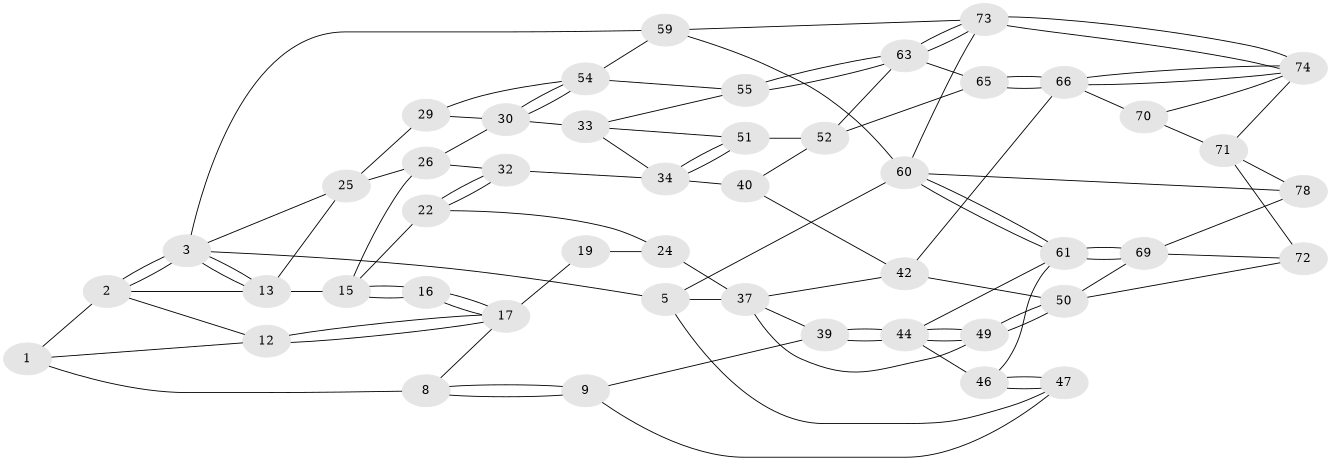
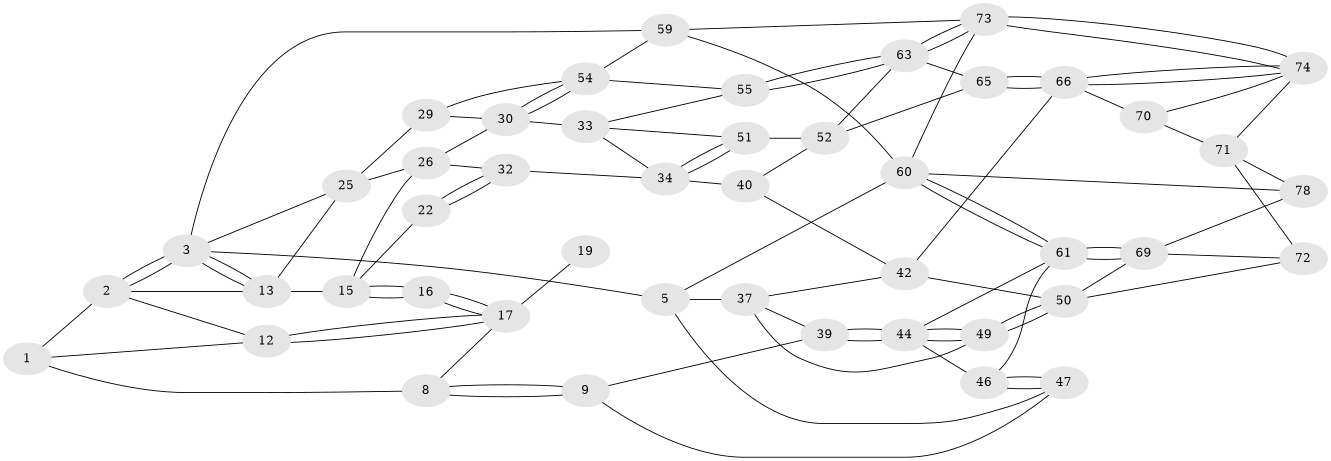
node "24": removed
